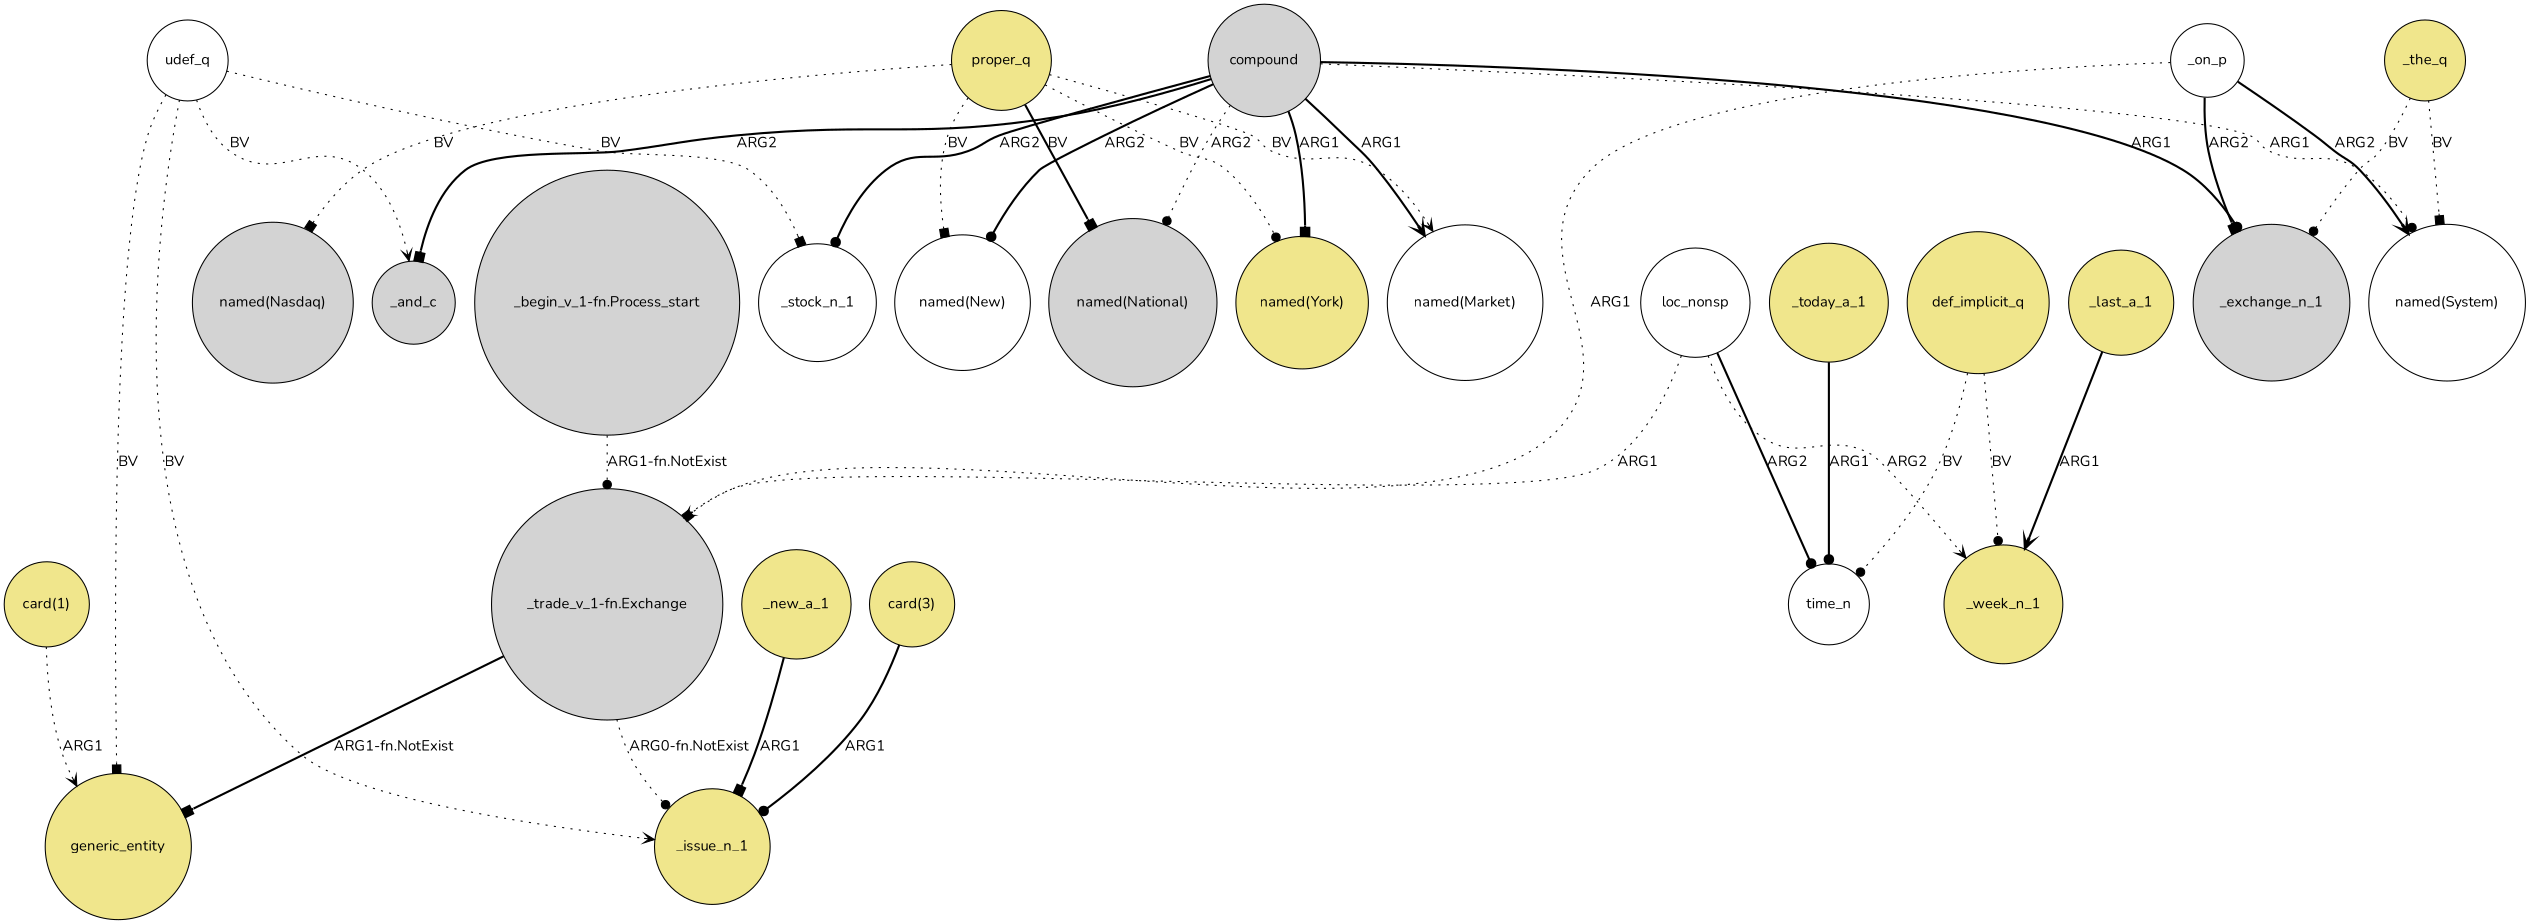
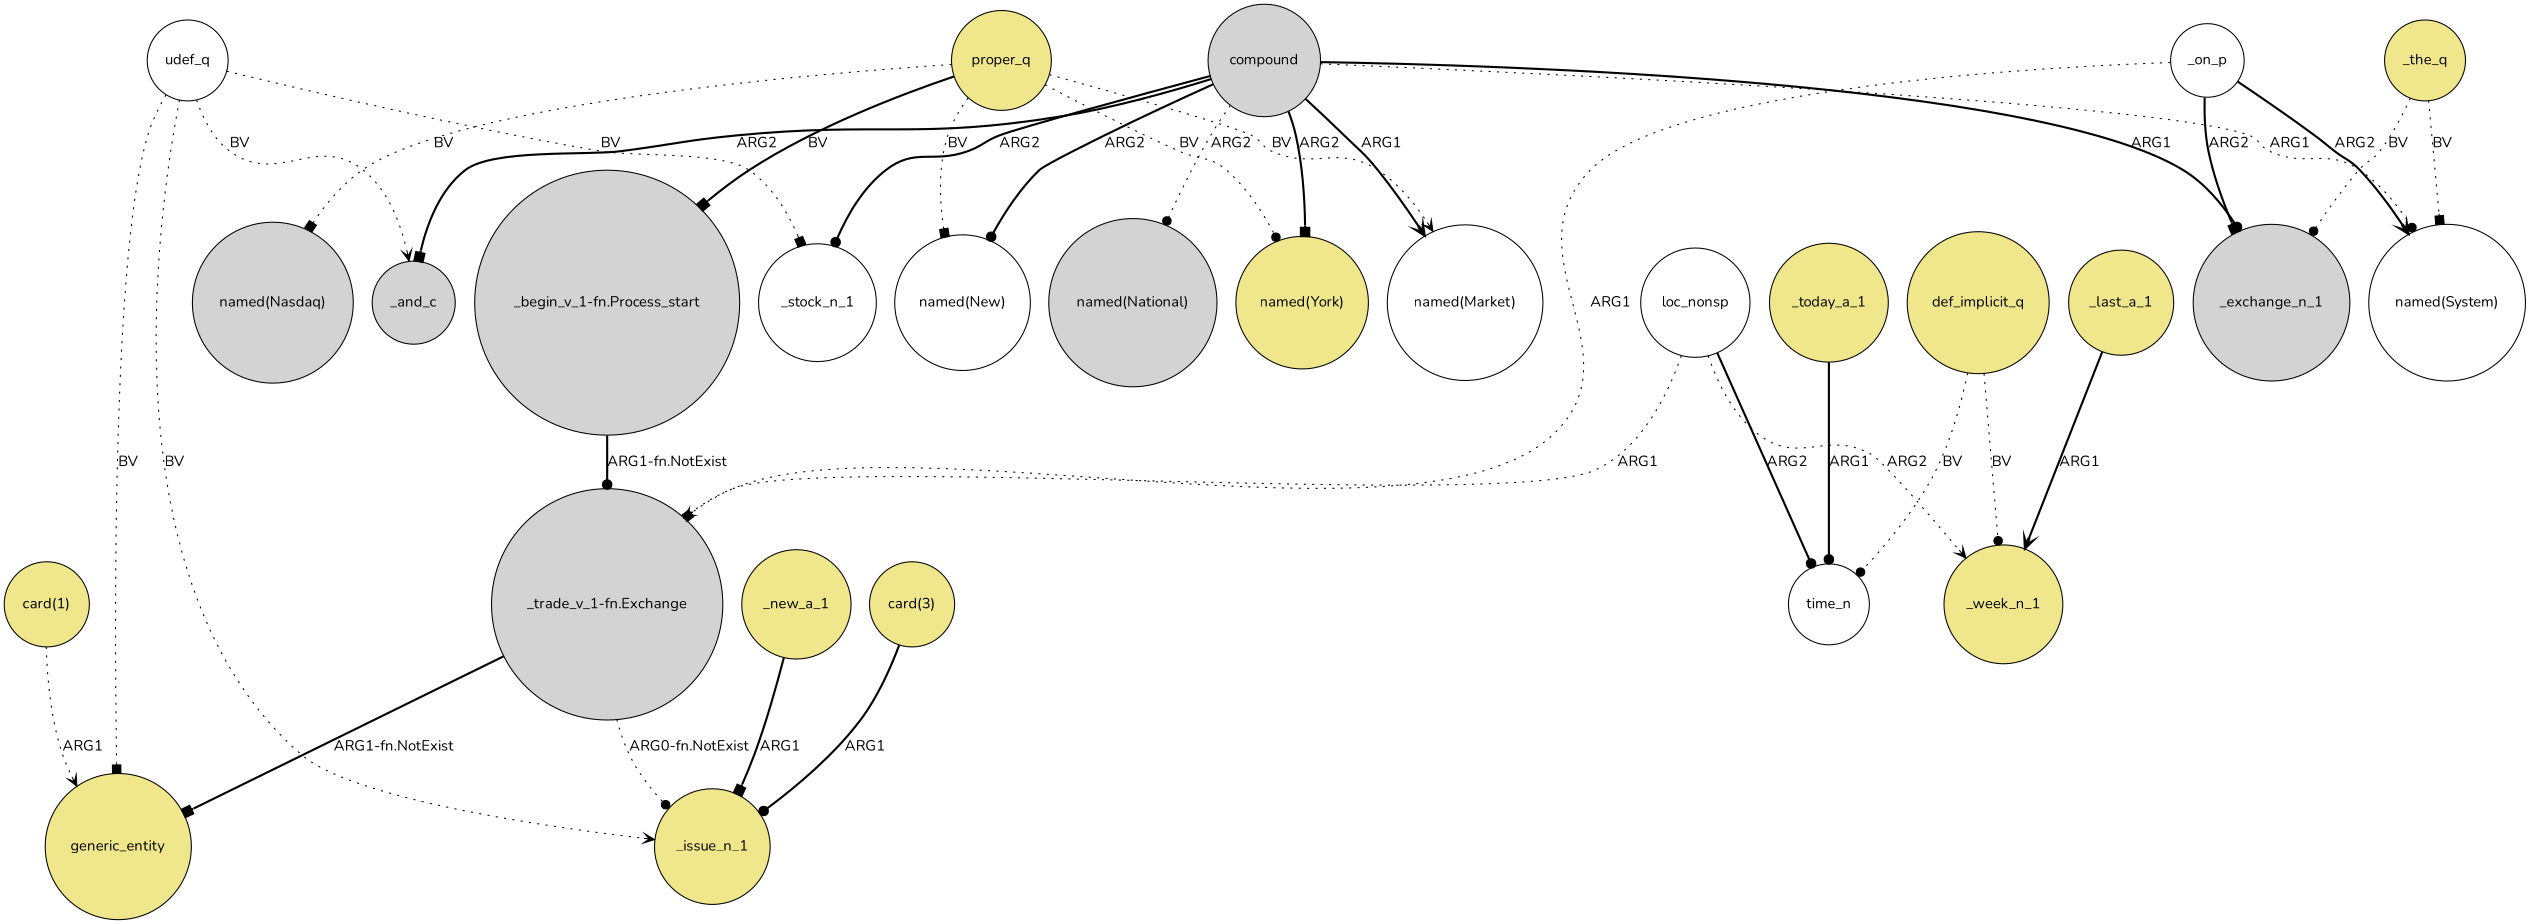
edge "compound" -> "named(York)": label "ARG1" -> "ARG2"
edge "proper_q" -> "named(National)": now "proper_q" -> "_begin_v_1-fn.Process_start"
edge "_begin_v_1-fn.Process_start" -> "_trade_v_1-fn.Exchange": style dotted -> bold
